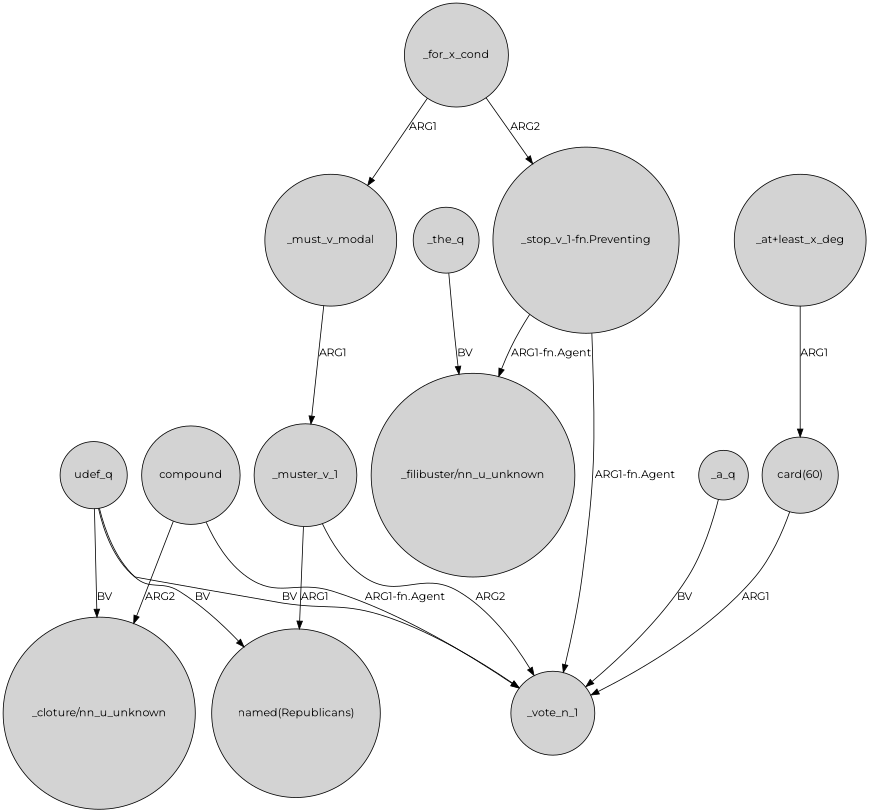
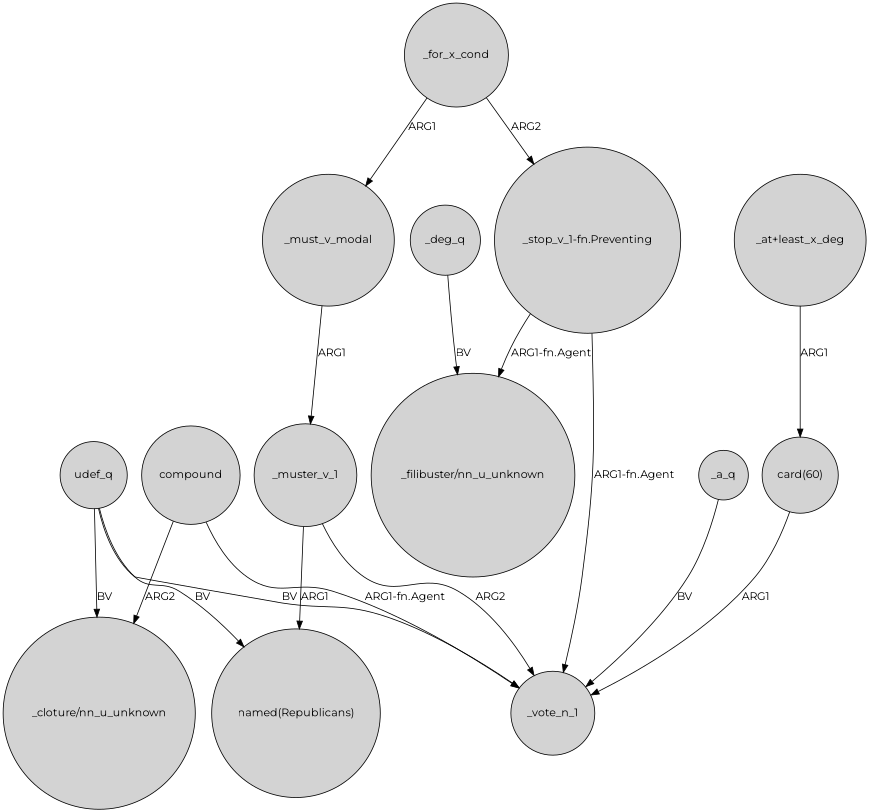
node "_the_q": label "_the_q" -> "_deg_q"
